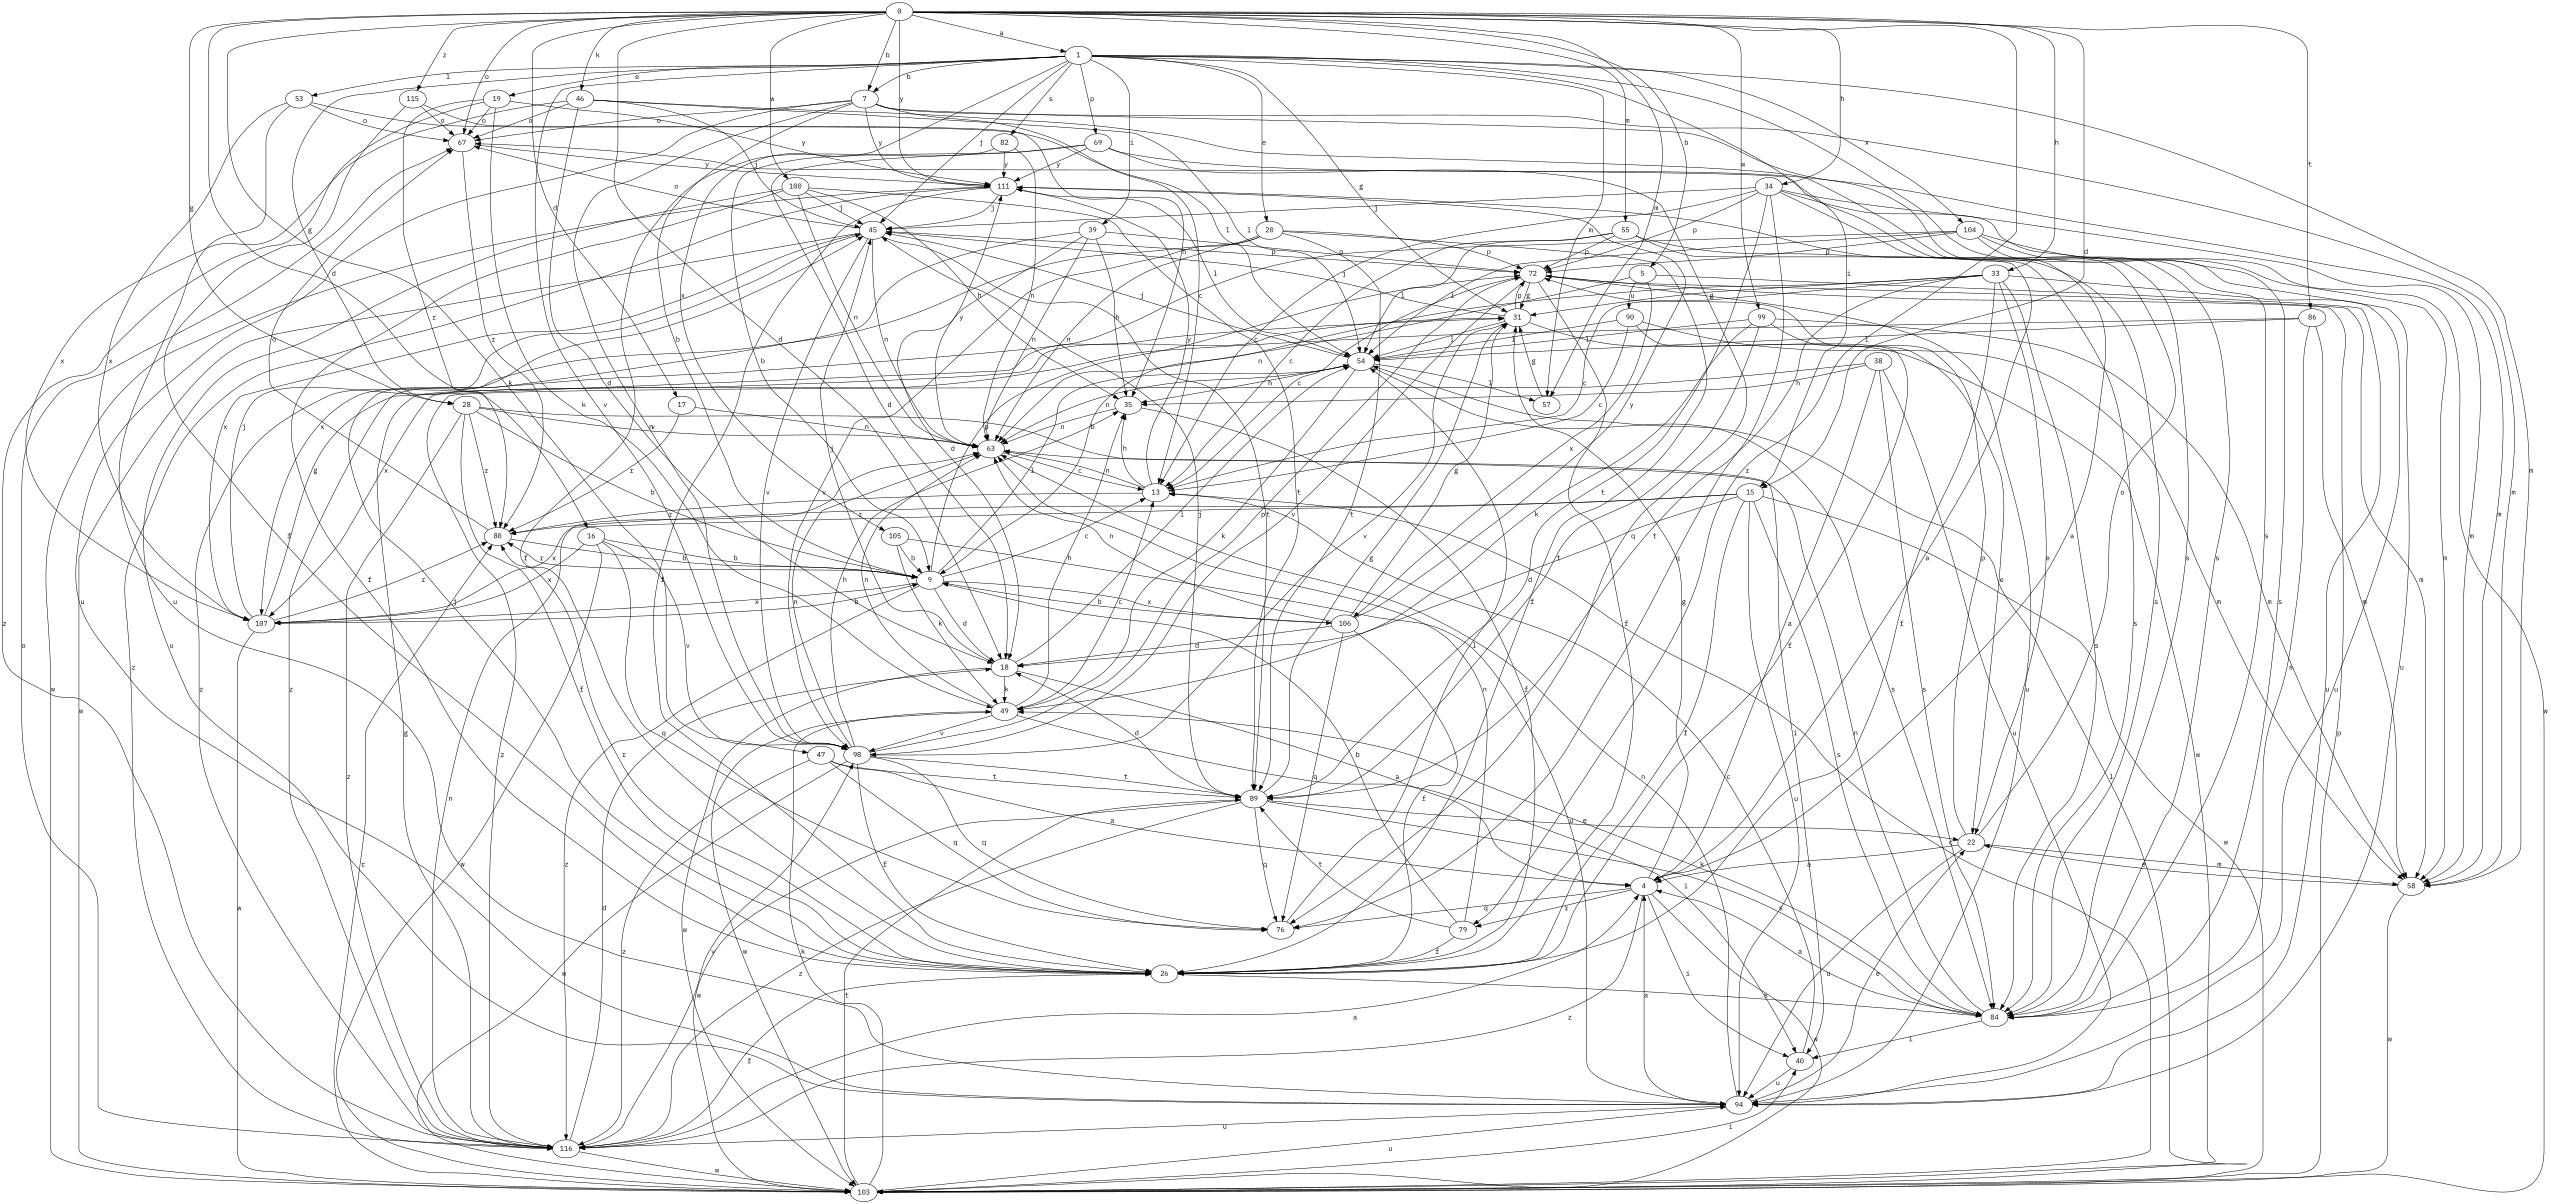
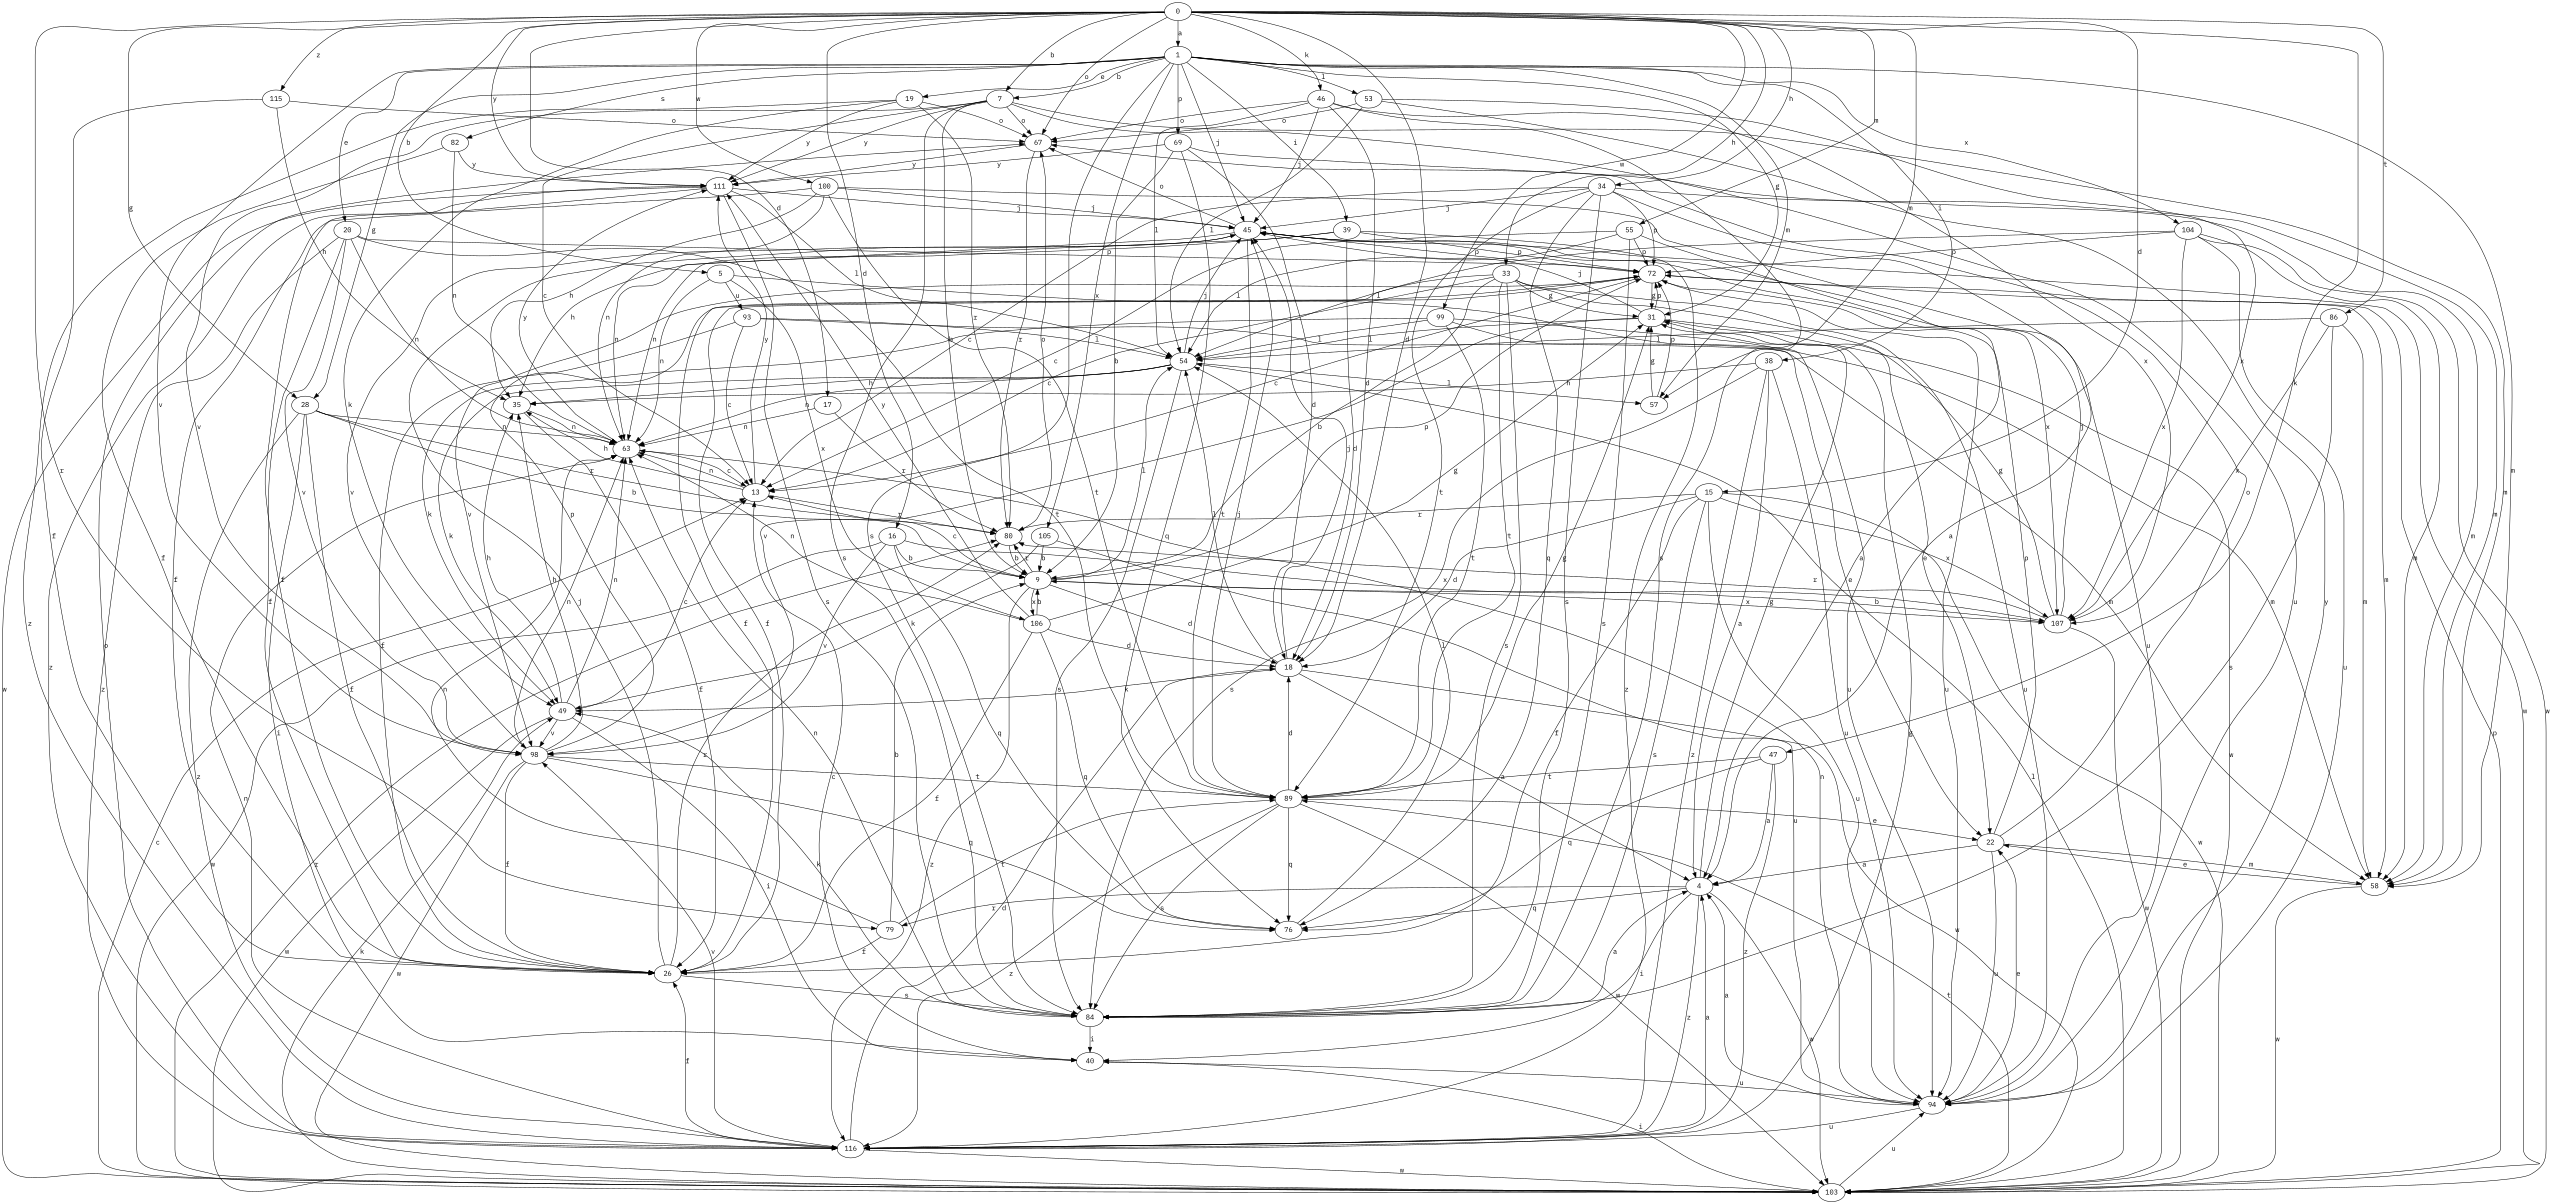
edge "1" -> "15": now "1" -> "38"
node "90": label "90" -> "93"
edge "57" -> "72": added, label "p"
edge "53" -> "94": label "u" -> "y"
